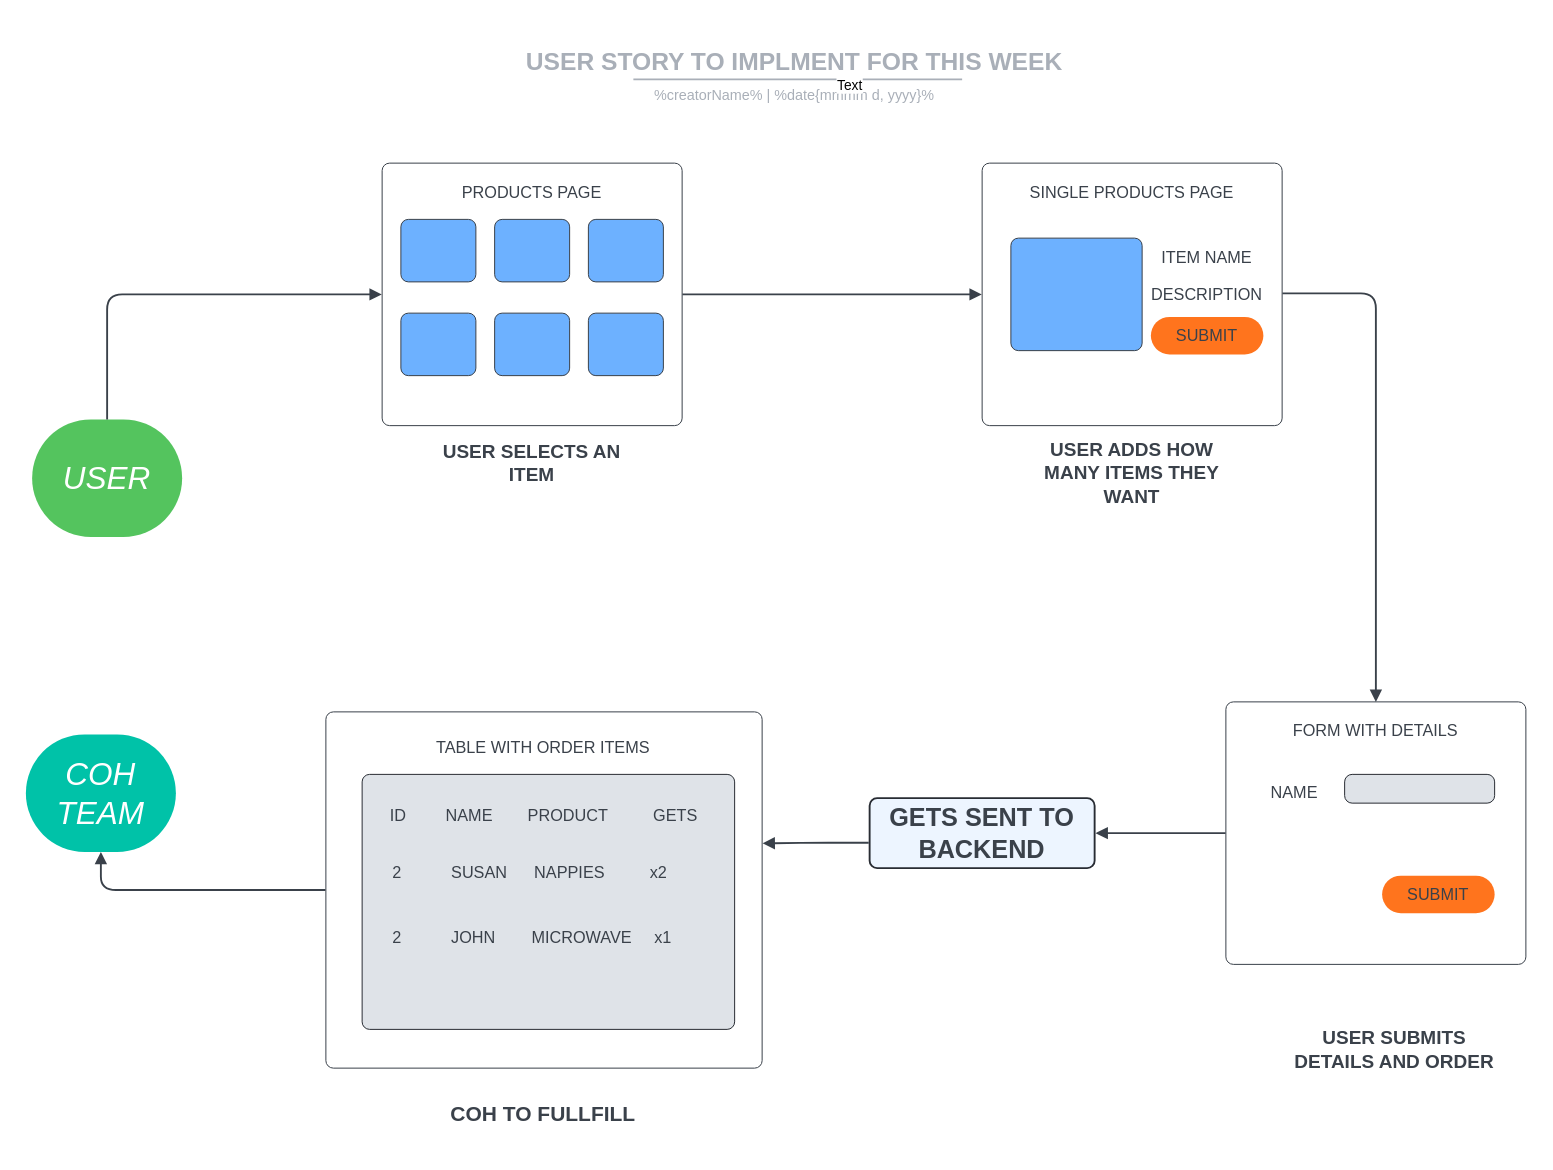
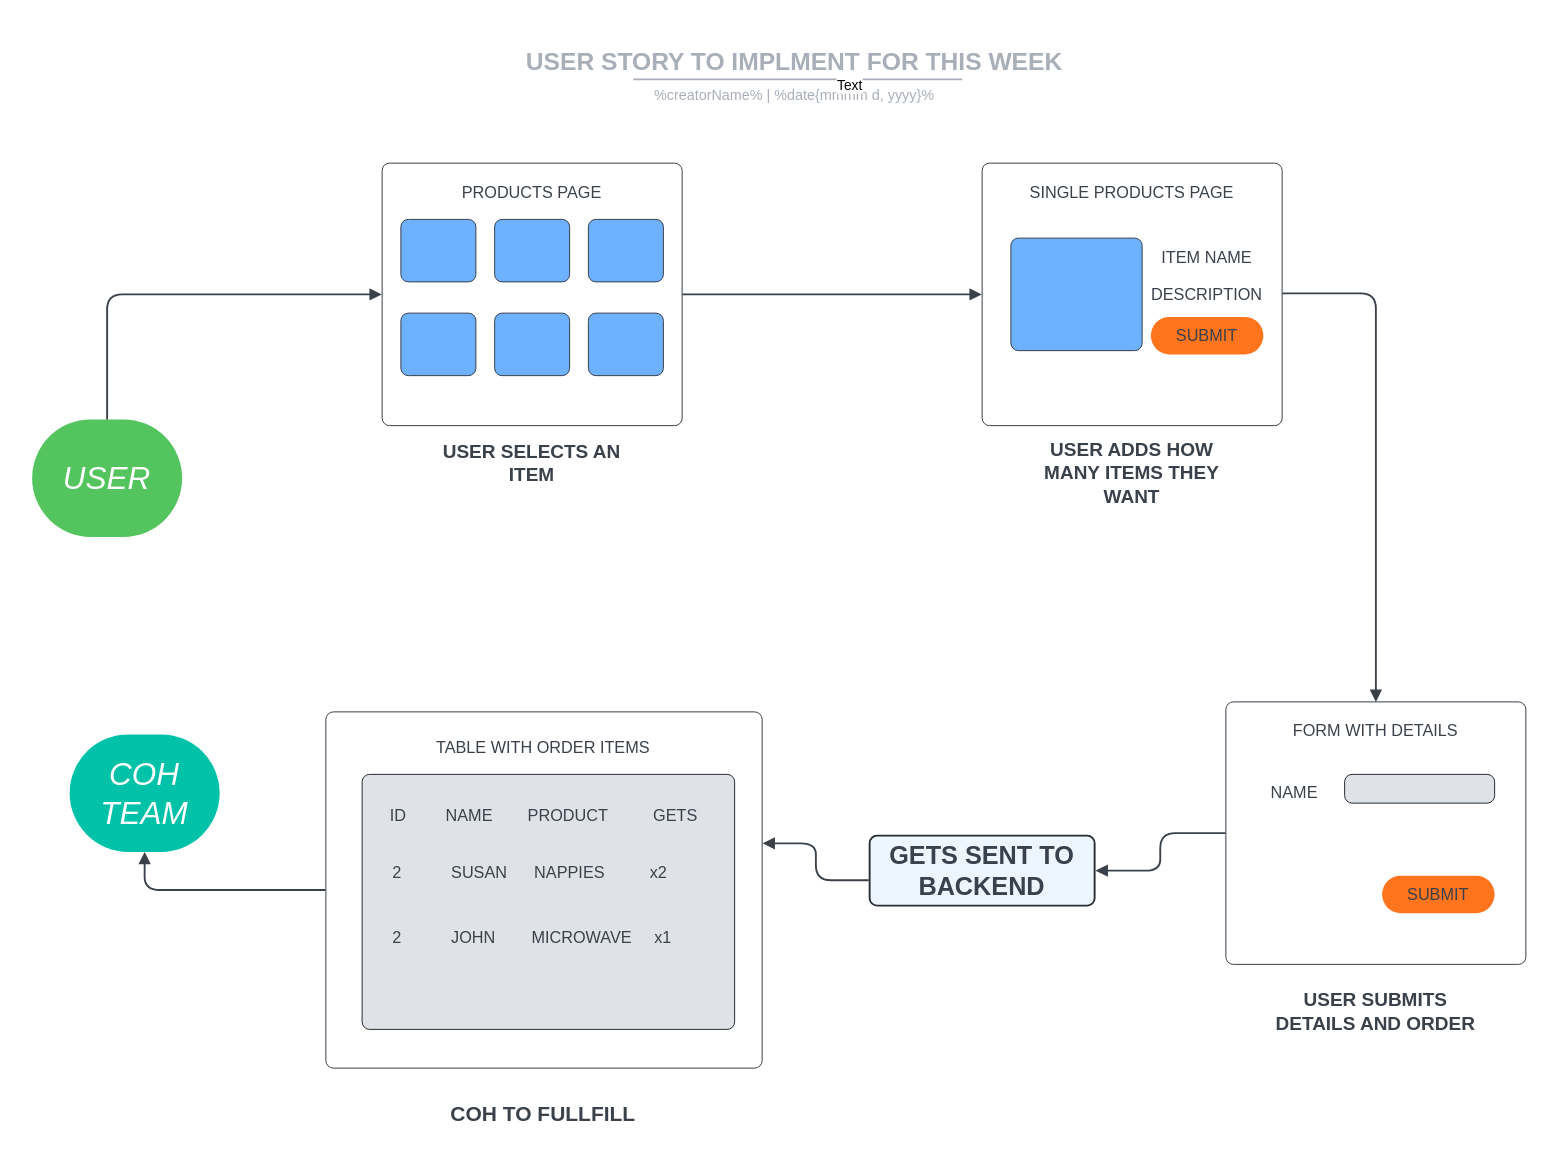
node "COH TEAM": moved (101, 793) -> (144, 793)
node "GETS SENT TO BACKEND": moved (982, 833) -> (982, 871)
node "USER SUBMITS DETAILS AND ORDER": moved (1394, 1049) -> (1376, 1012)
